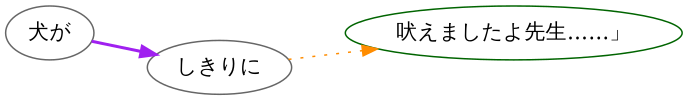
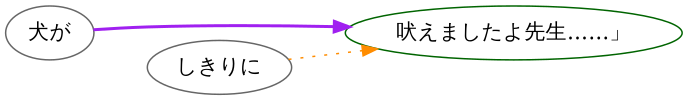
edge "犬が" -> "しきりに": now "犬が" -> "吠えましたよ先生……」"
